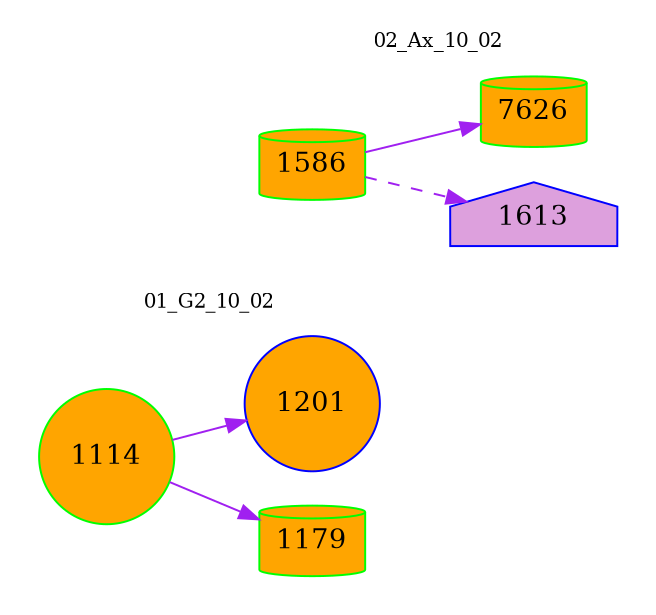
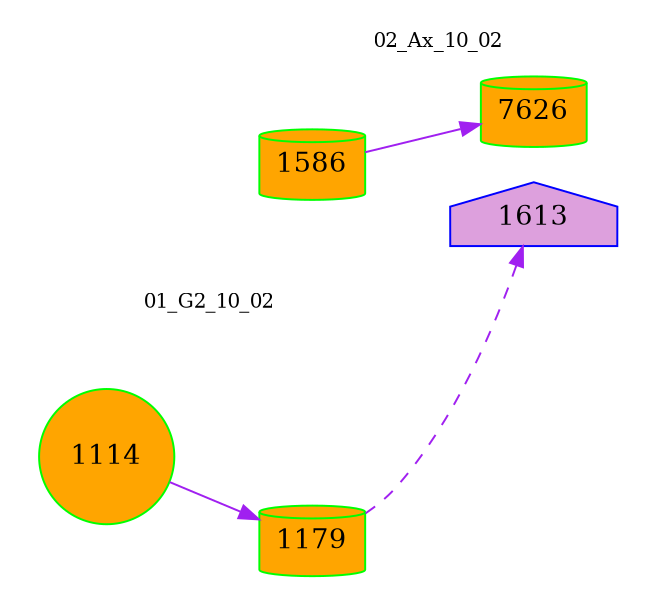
edge "1586" -> "1613": now "1179" -> "1613"
node "1201": removed
